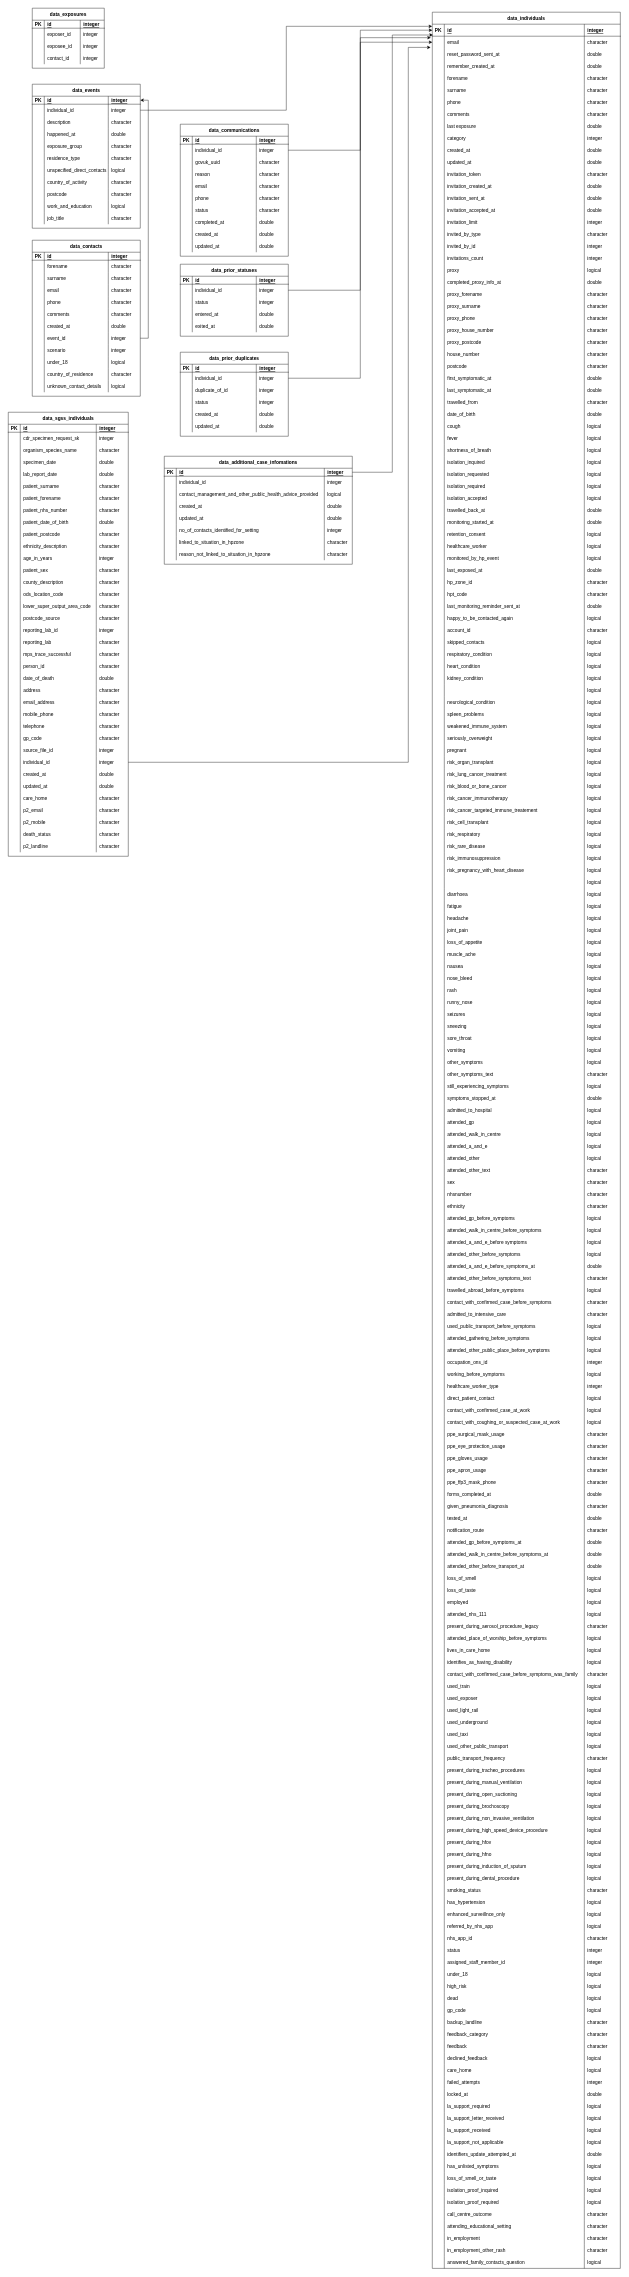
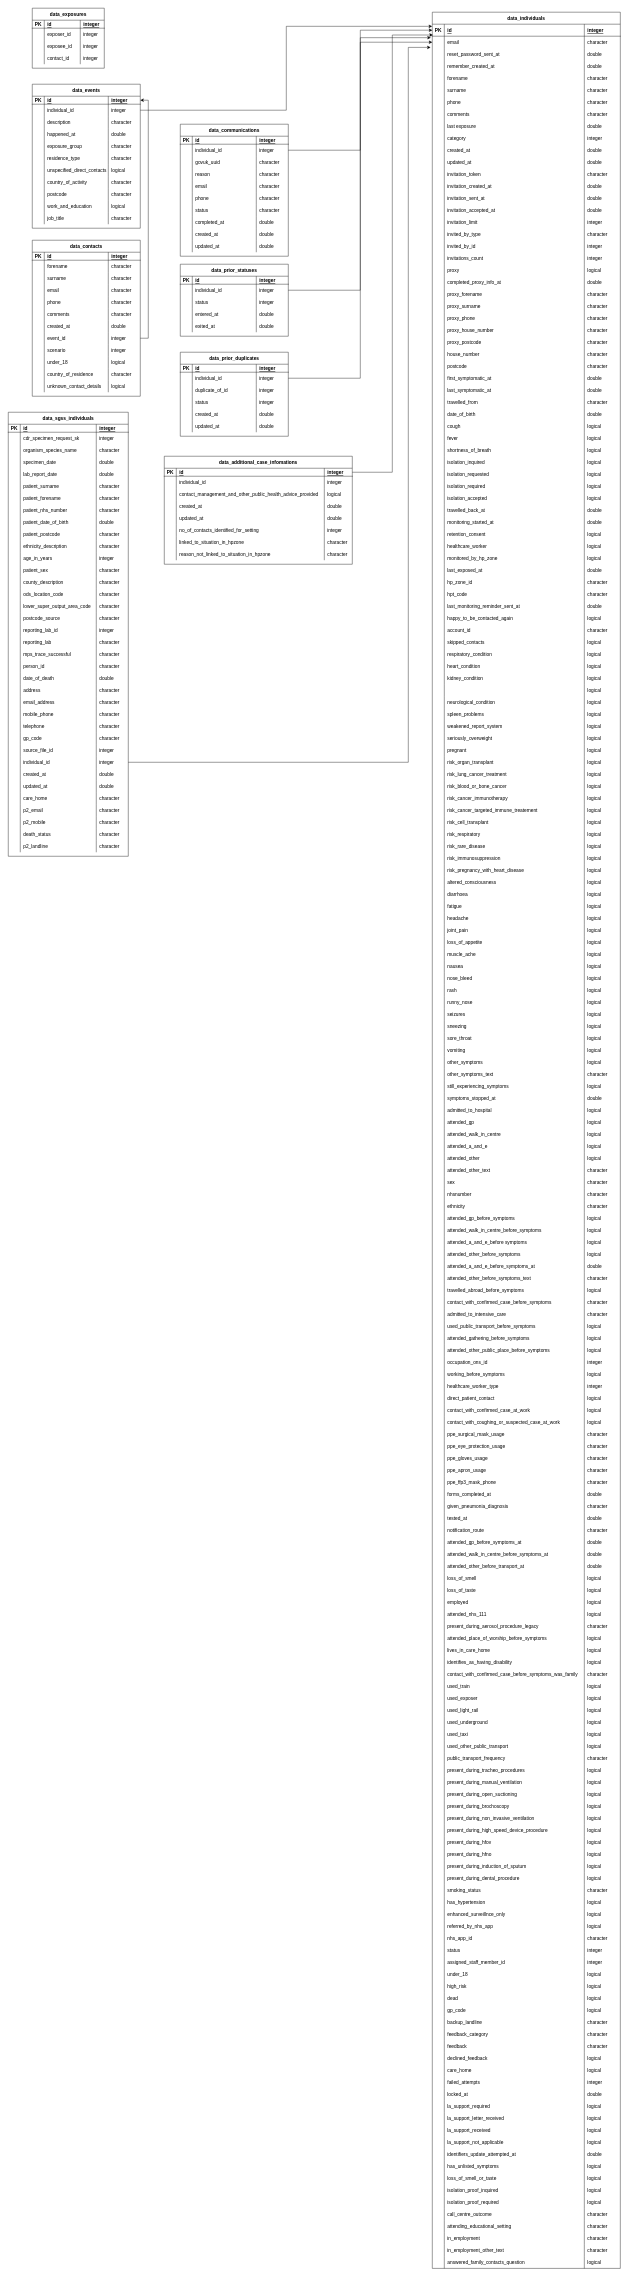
node "monitored_by_hp_event": label "monitored_by_hp_event" -> "monitored_by_hp_zone"
node "weakened_immune_system": label "weakened_immune_system" -> "weakened_report_system"
node "altered_consciousness": added
node "in_employment_other_rash": label "in_employment_other_rash" -> "in_employment_other_text"
